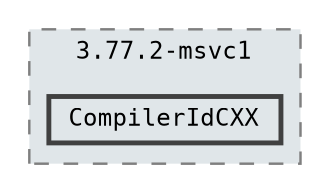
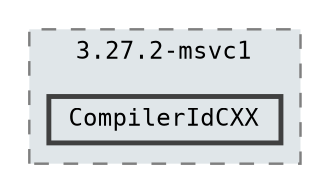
cluster "3.77.2-msvc1": label "3.77.2-msvc1" -> "3.27.2-msvc1"
